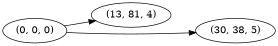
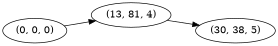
edge "(0, 0, 0)" -> "(30, 38, 5)": now "(13, 81, 4)" -> "(30, 38, 5)"
